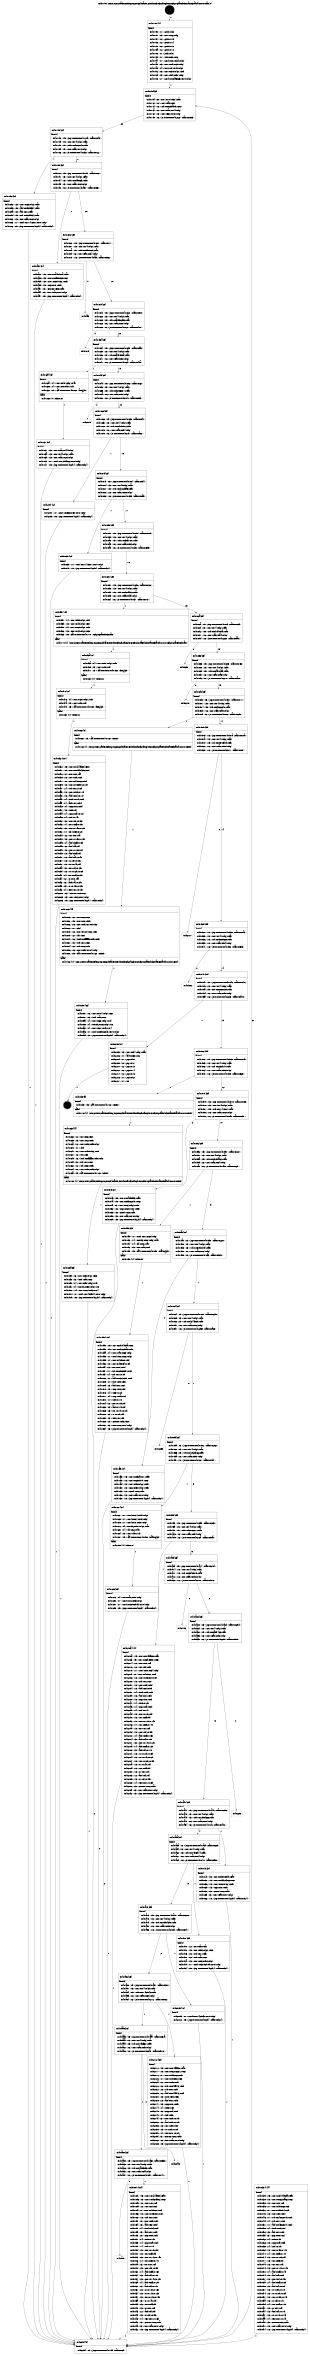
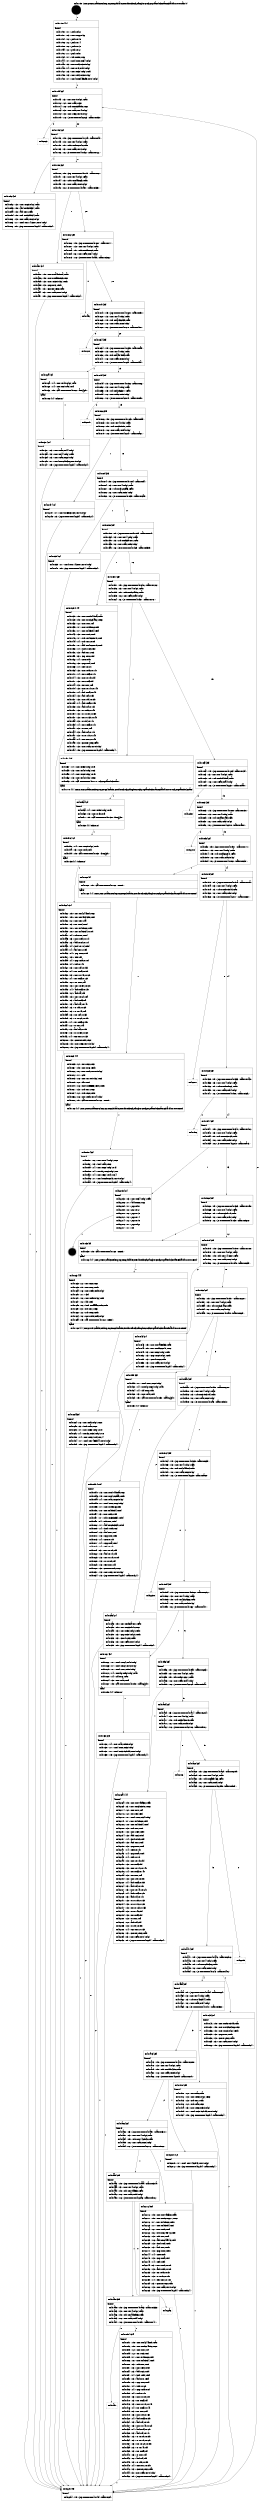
node "0x402023": added
edge "0x401898 [25]" -> "0x401d29 [144]": added, label "1"
